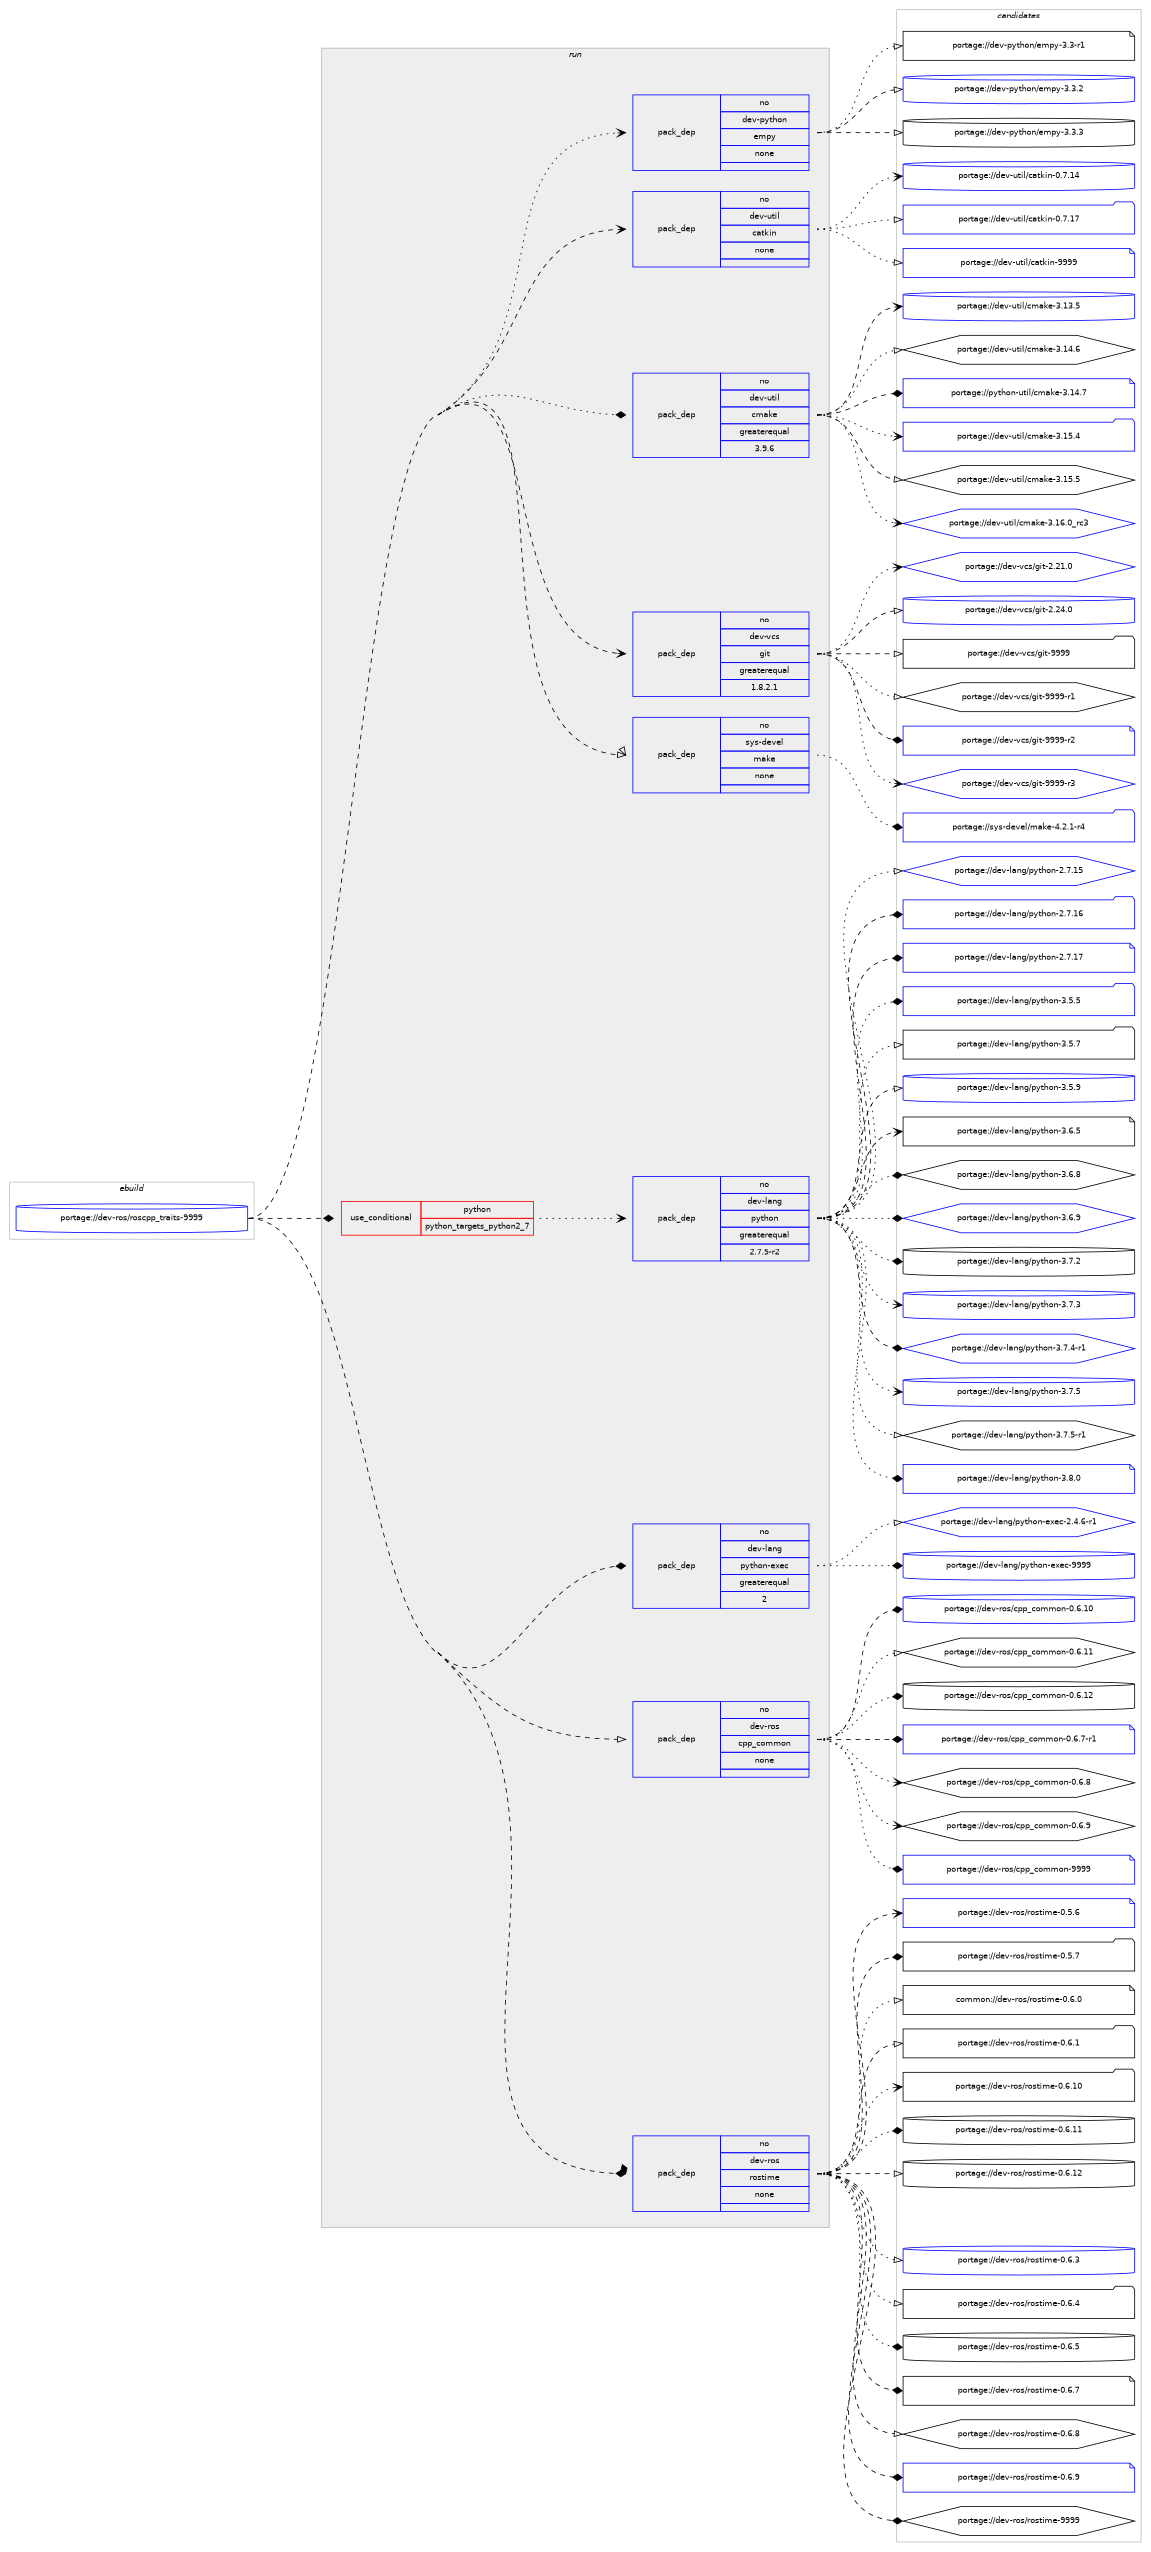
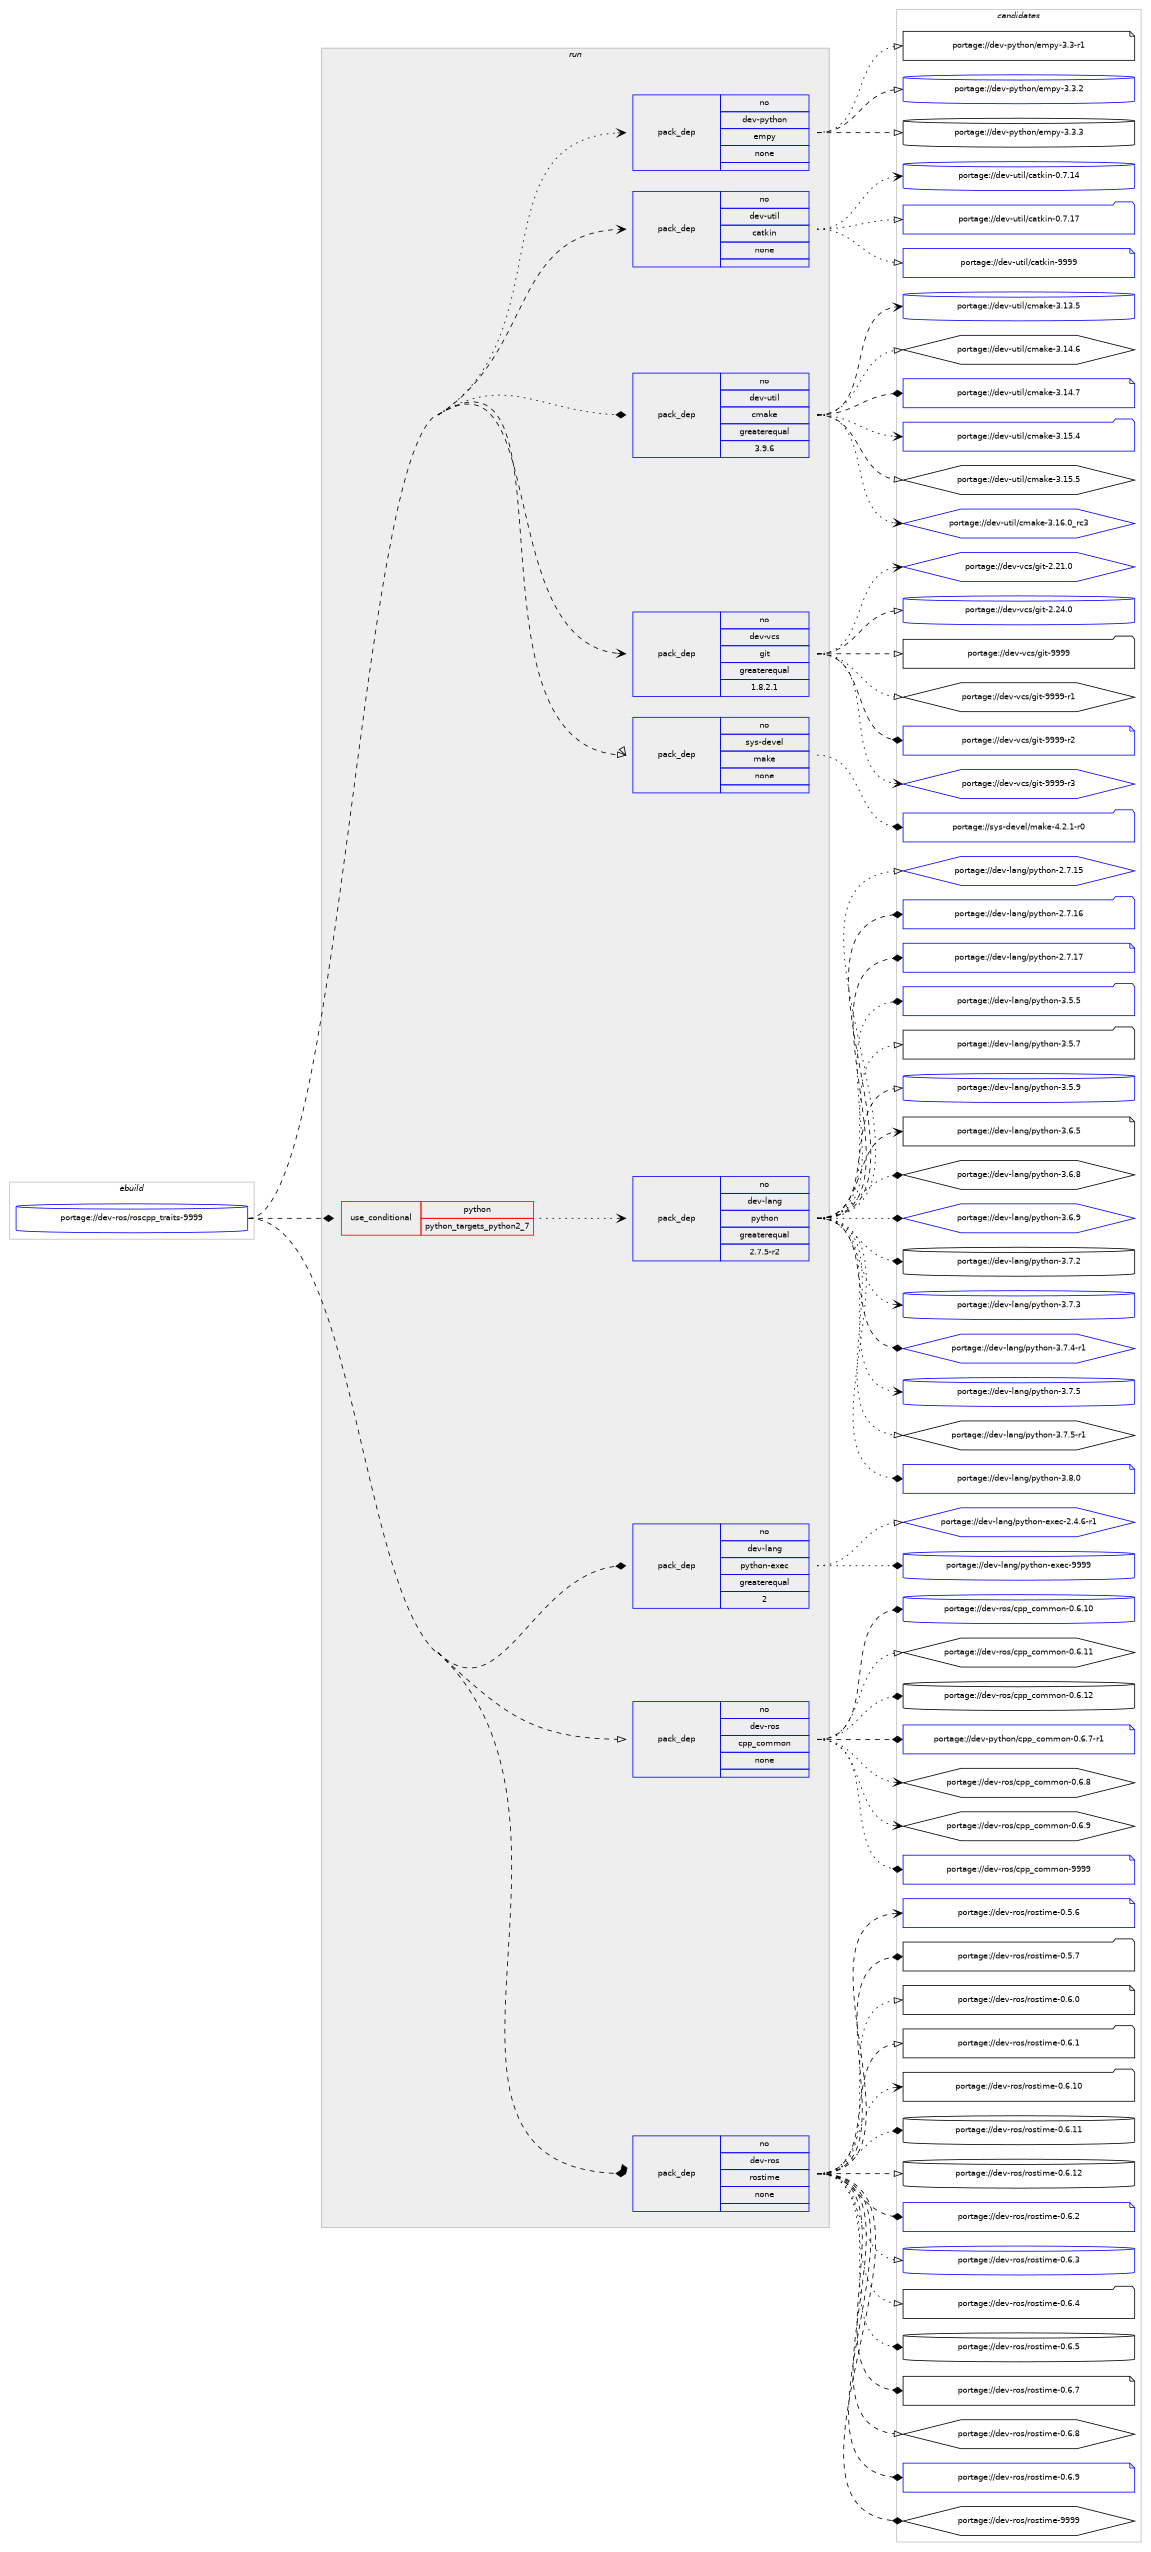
node "portage://python-util/cmake-3.14.7": label "portage://python-util/cmake-3.14.7" -> "portage://dev-util/cmake-3.14.7"
node "portage://sys-devel/make-4.2.1-r4": label "portage://sys-devel/make-4.2.1-r4" -> "portage://sys-devel/make-4.2.1-r0"
node "portage://dev-ros/cpp_common-0.6.7-r1": label "portage://dev-ros/cpp_common-0.6.7-r1" -> "portage://dev-python/cpp_common-0.6.7-r1"
node "common://dev-ros/rostime-0.6.0": label "common://dev-ros/rostime-0.6.0" -> "portage://dev-ros/rostime-0.6.0"
node "portage://dev-ros/rostime-0.6.2": added
